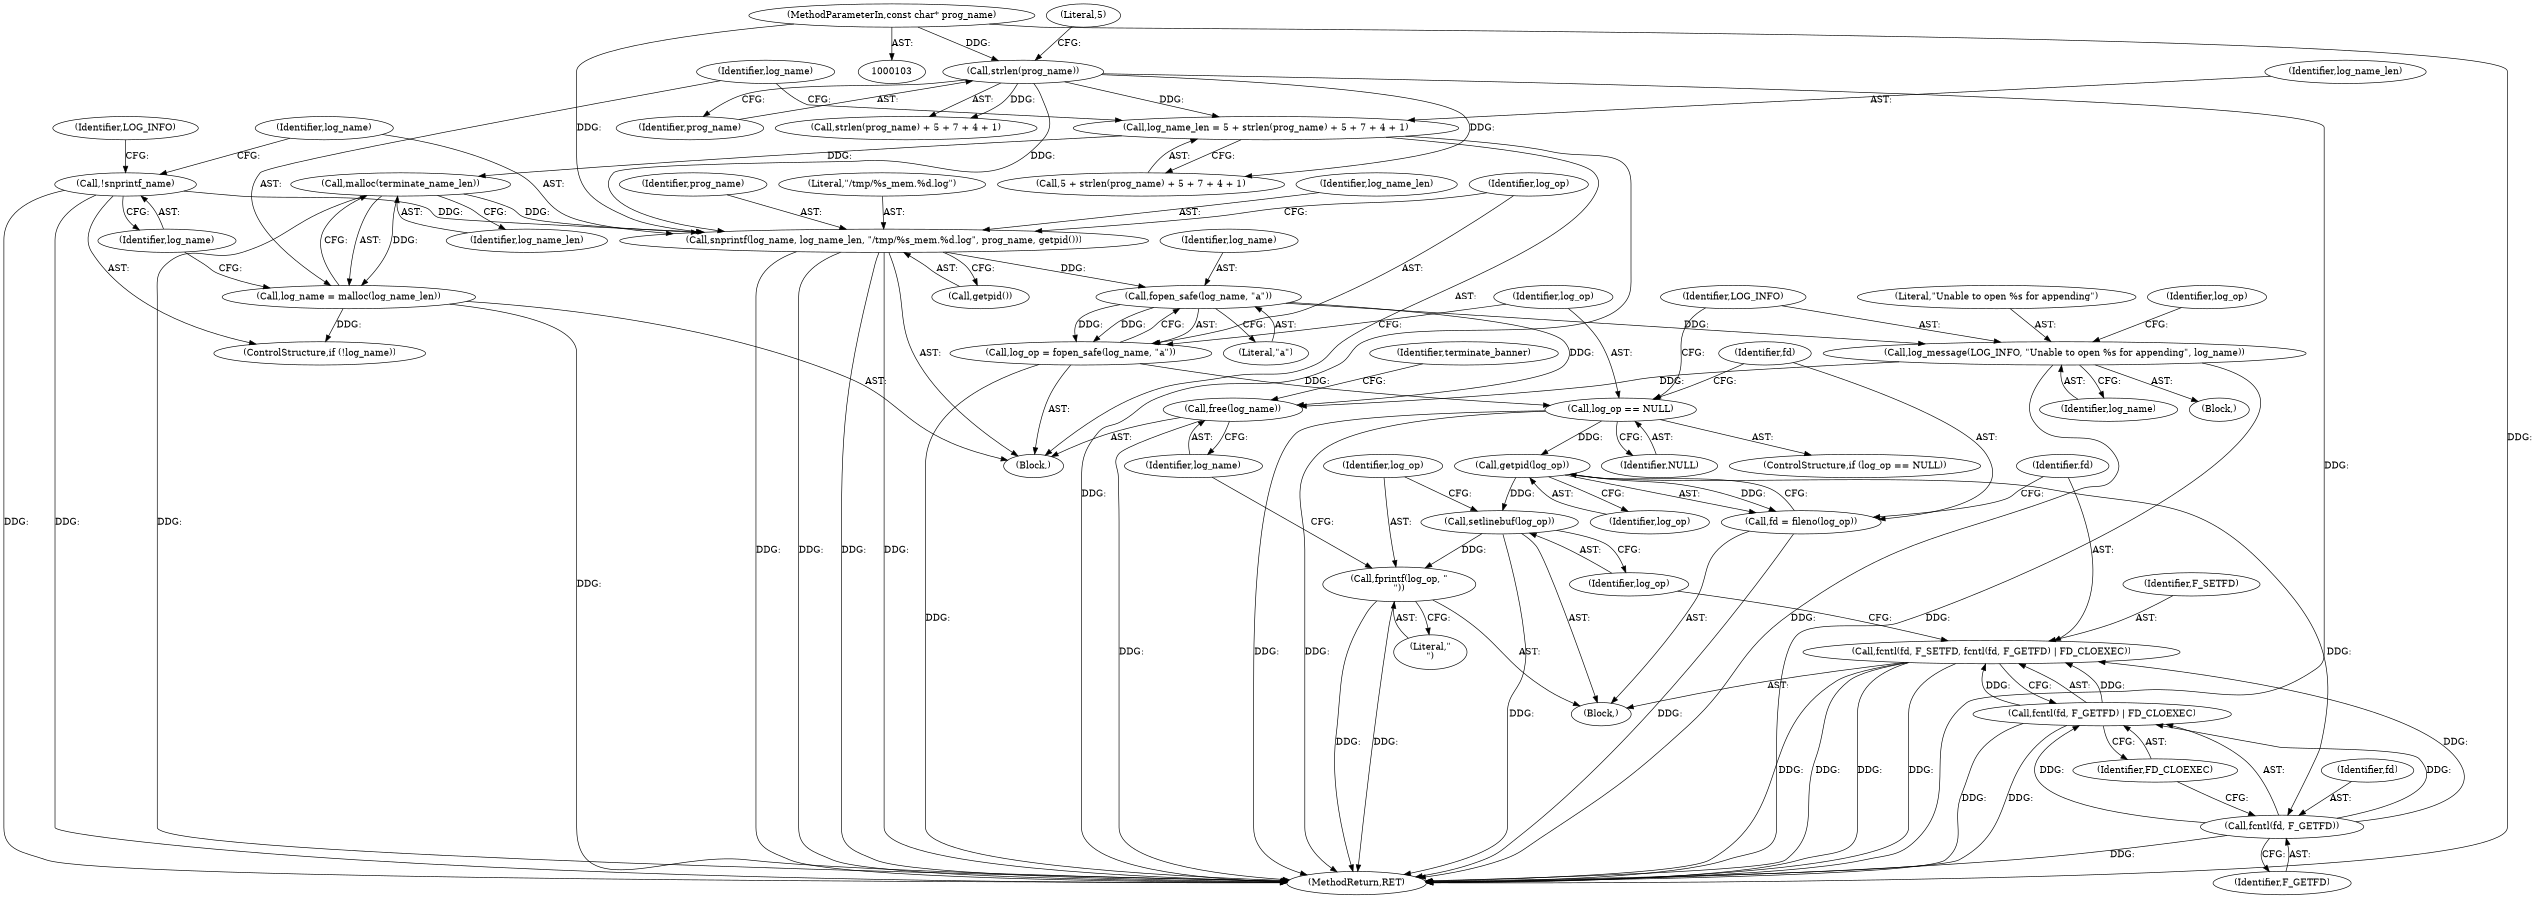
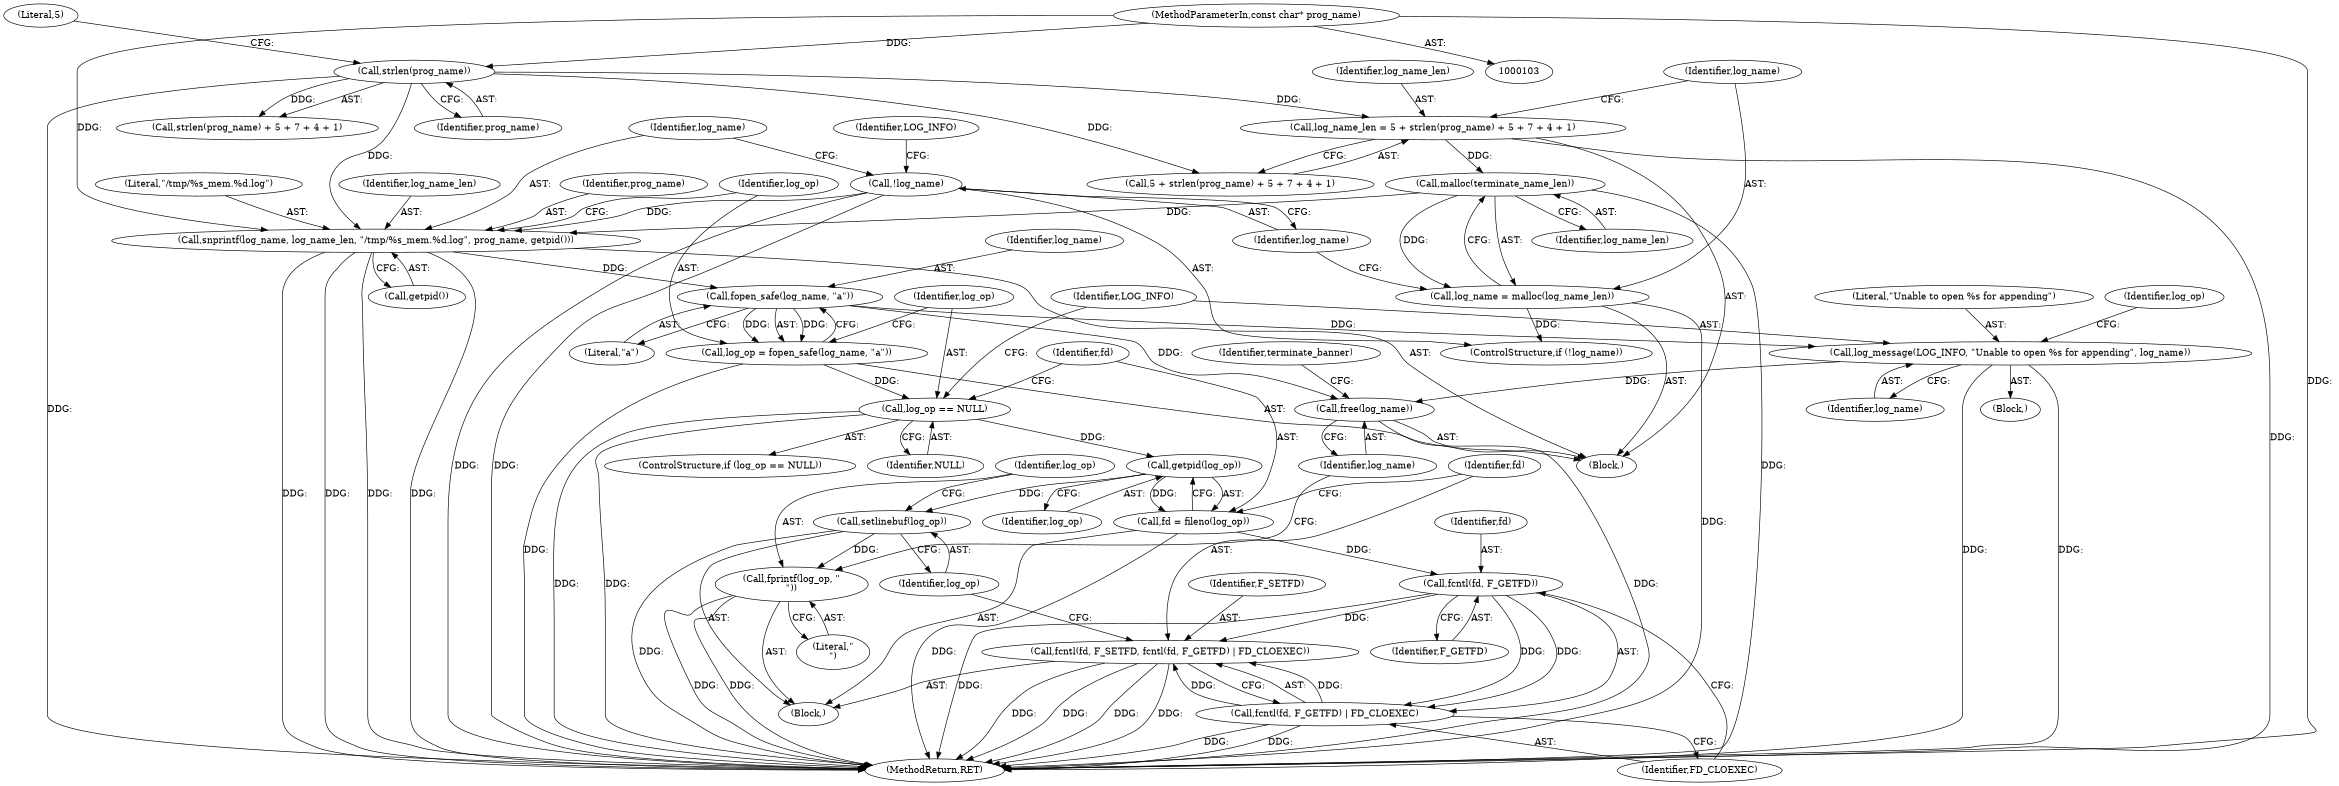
node "(Call,!snprintf_name)": label "(Call,!snprintf_name)" -> "(Call,!log_name)"
edge "(Call,getpid(log_op))" -> "(Call,fcntl(fd, F_GETFD))": now "(Call,fd = fileno(log_op))" -> "(Call,fcntl(fd, F_GETFD))"
